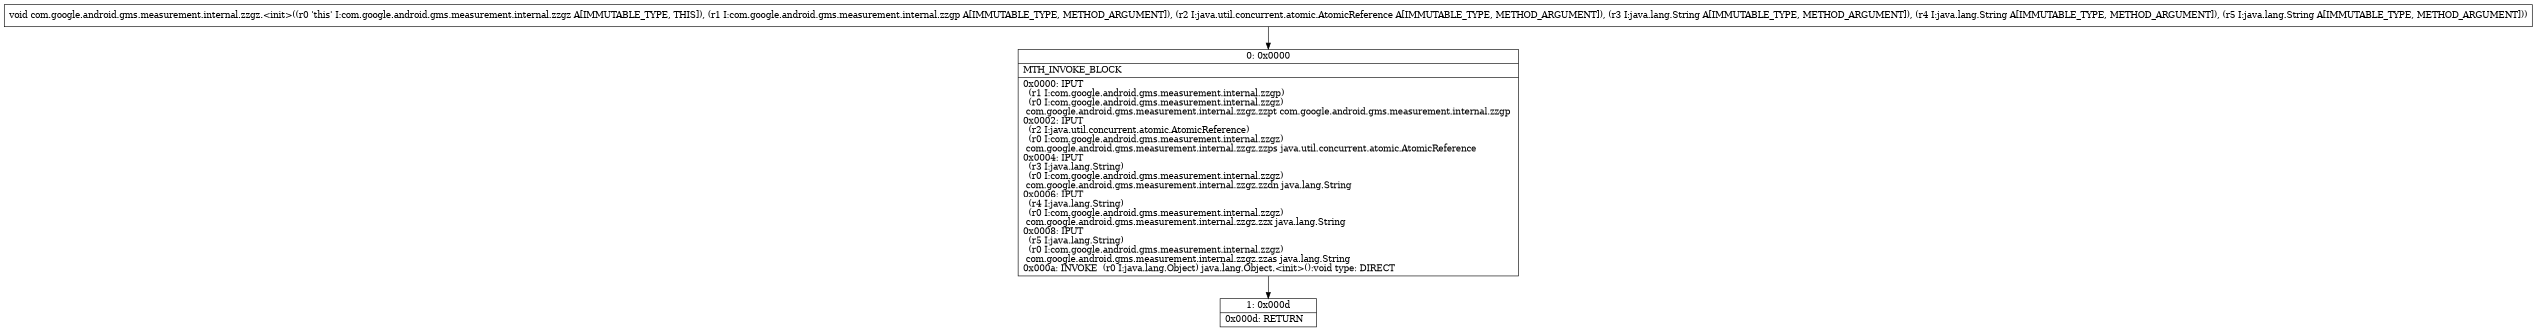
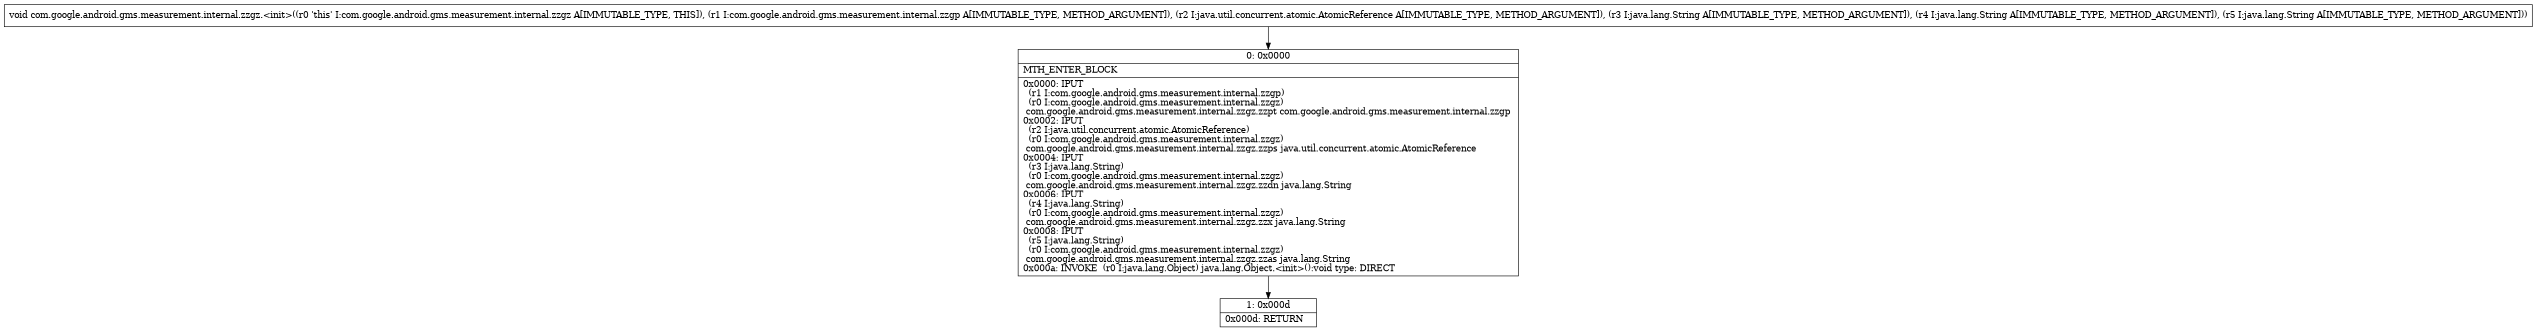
node "0: 0x0000": text "MTH_INVOKE_BLOCK" -> "MTH_ENTER_BLOCK"
